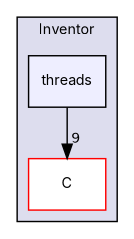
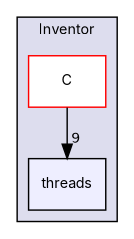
edge "threads" -> "C": reversed
